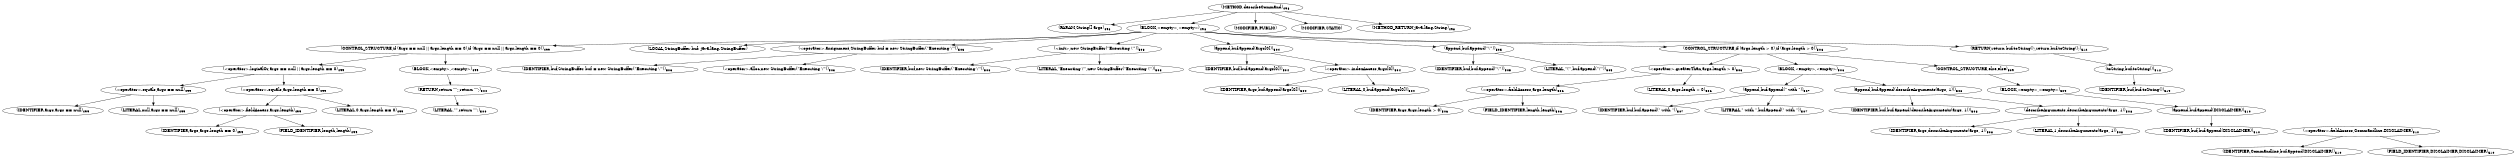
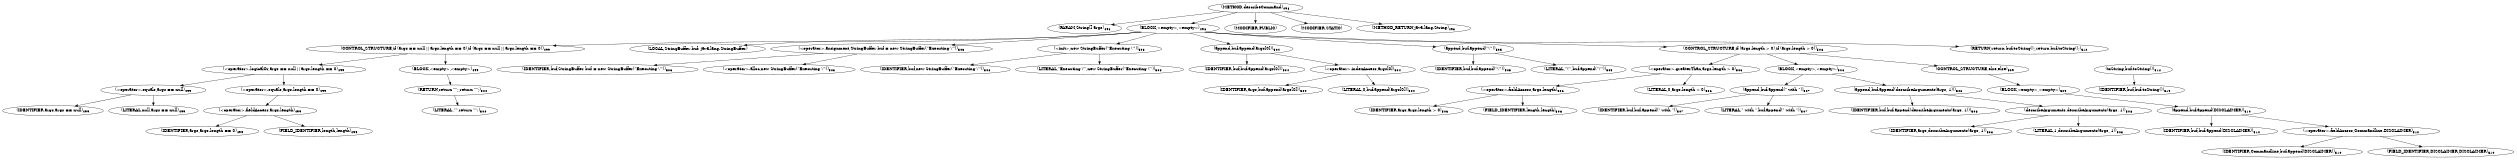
edge "(RETURN,return buf.toString();,return buf.toString();)" -> "(toString,buf.toString())": removed
node "(LITERAL,0,args.length == 0)": removed
edge "(append,buf.append(DISCLAIMER))" -> "(<operator>.fieldAccess,Commandline.DISCLAIMER)": added
